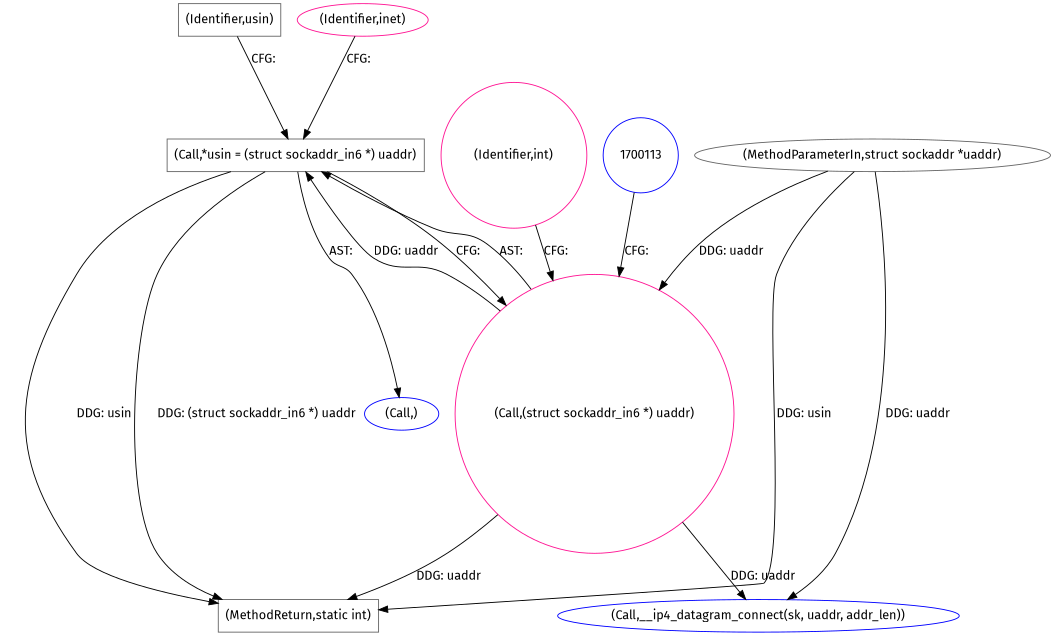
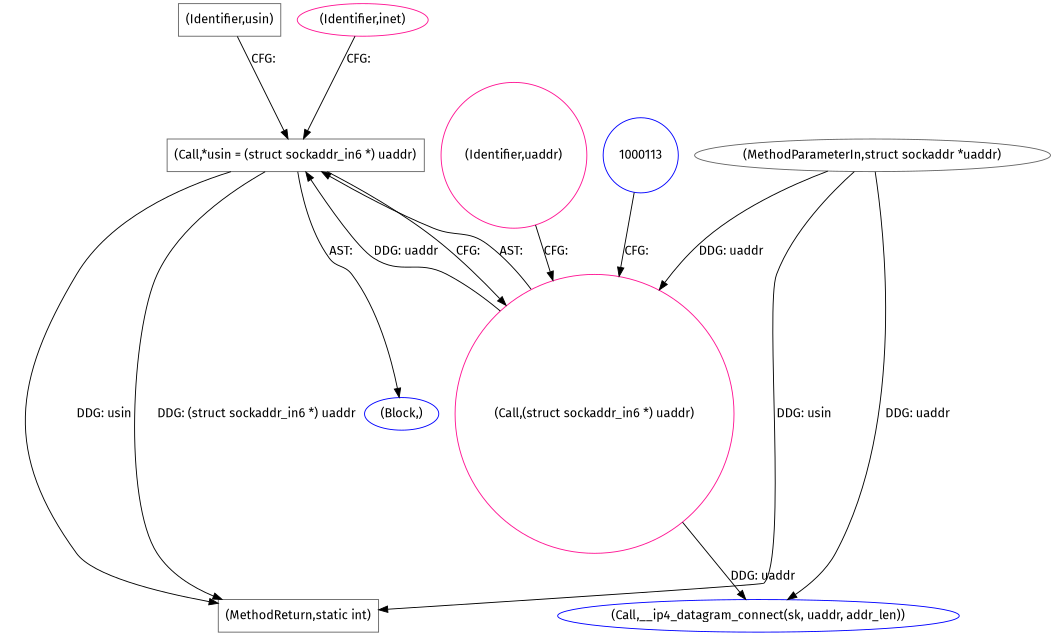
node "(Identifier,int)": label "(Identifier,int)" -> "(Identifier,uaddr)"
node "1700113": label "1700113" -> "1000113"
node "(Call,)": label "(Call,)" -> "(Block,)"
edge "(Call,(struct sockaddr_in6 *) uaddr)" -> "(MethodReturn,static int)": removed, label "DDG: uaddr"
